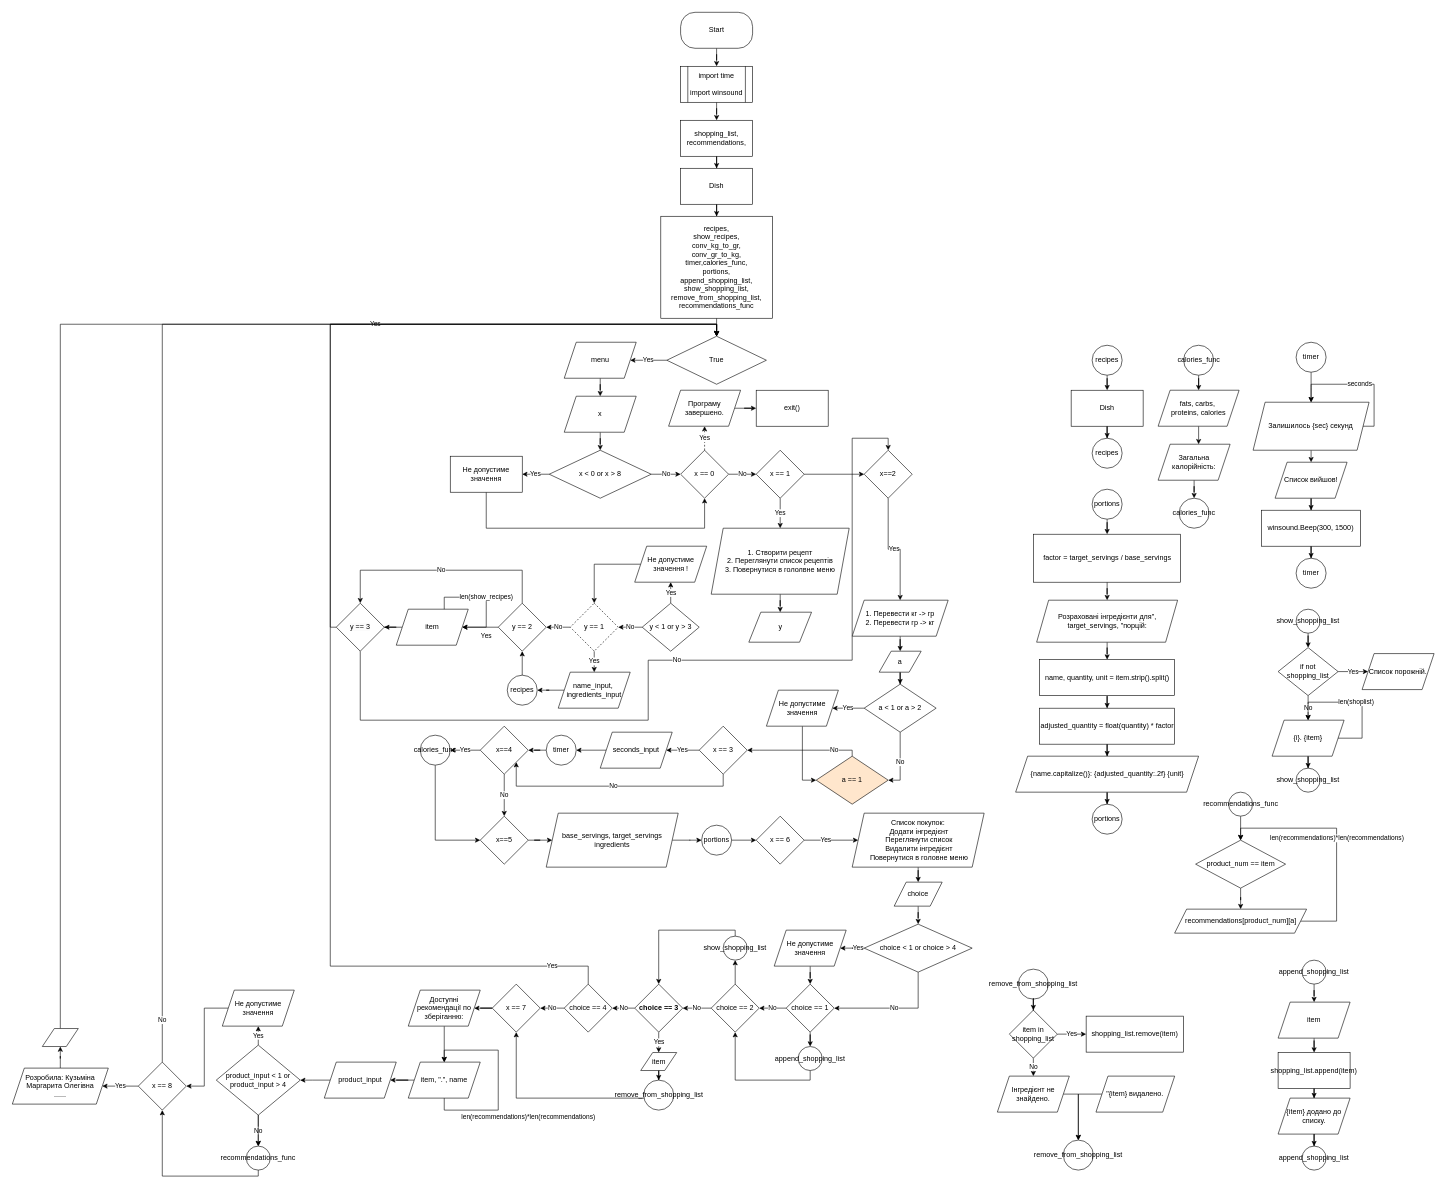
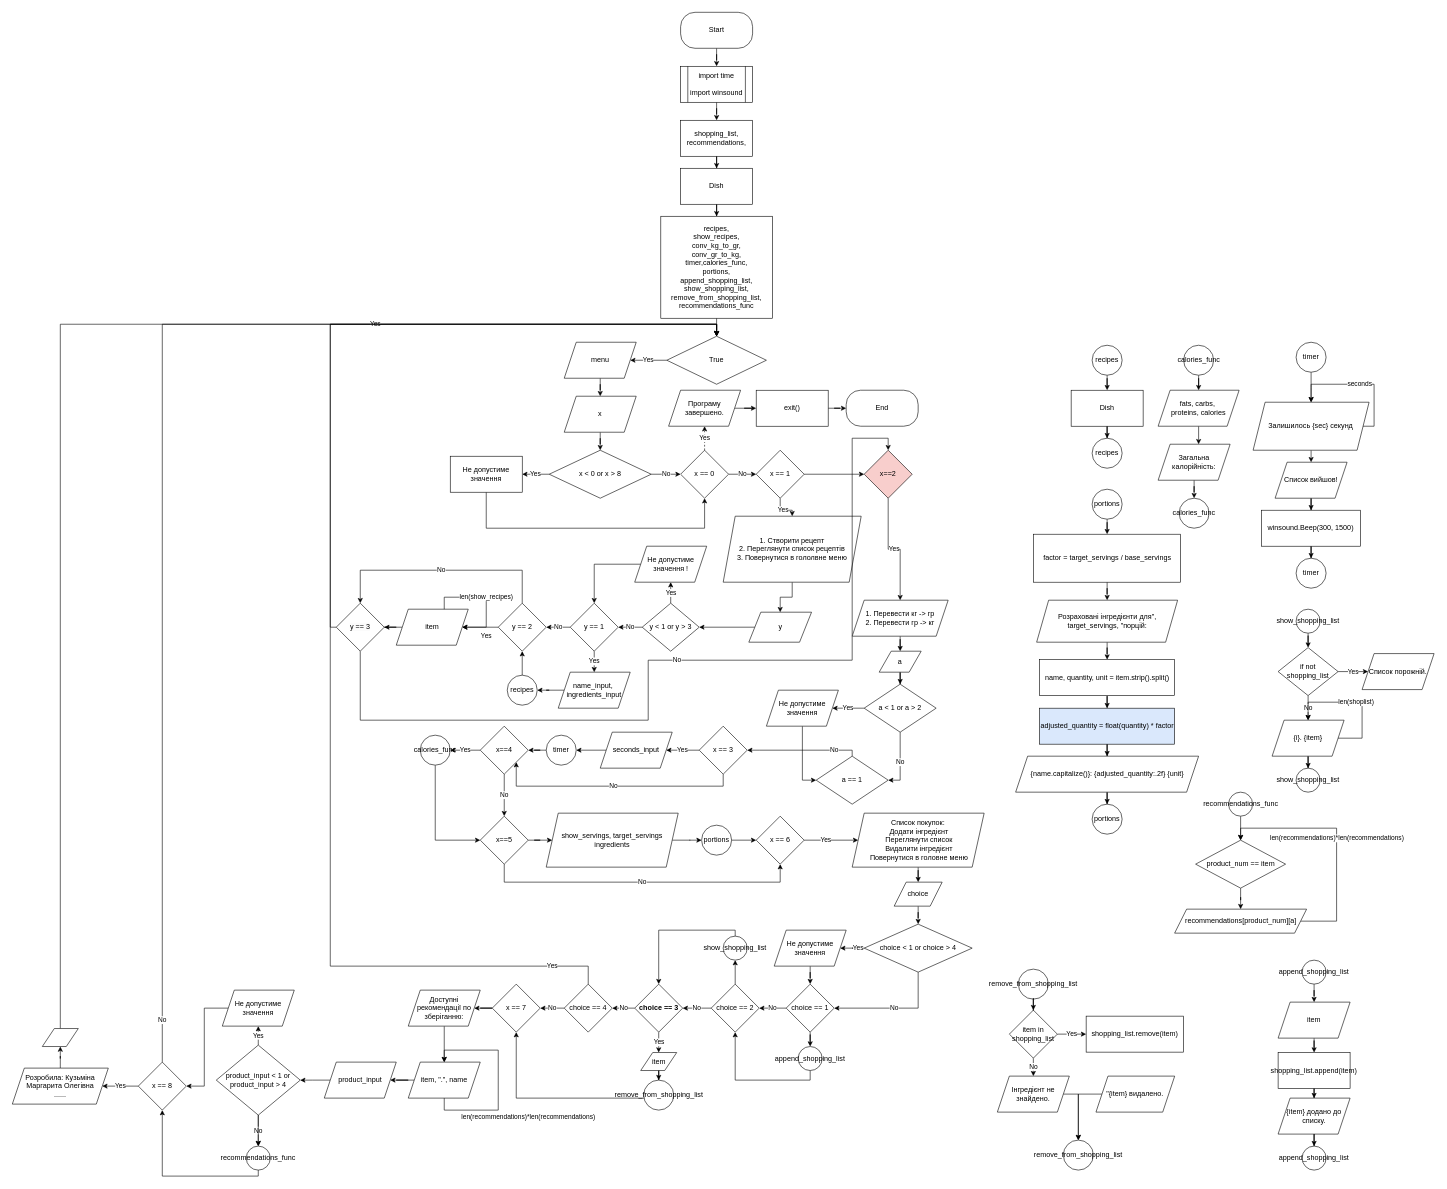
edge "exit()" -> "End": added
node "End": added
node "x==2": fillcolor #ffffff -> #f8cecc
node "1. Створити рецепт 2. Переглянути список рецептів 3. Повернутися в гололвне меню": moved (780, 561) -> (792, 549)
node "y == 1": style dashed -> solid
edge "y" -> "y 3": added
node "adjusted_quantity = float(quantity) * factor": fillcolor #ffffff -> #dae8fc
node "a == 1": fillcolor #ffe6cc -> #ffffff
node "base_servings, target_servings ingredients": label "base_servings, target_servings ingredients" -> "show_servings, target_servings ingredients"
edge "x==5" -> "x == 6": added, label "No"
